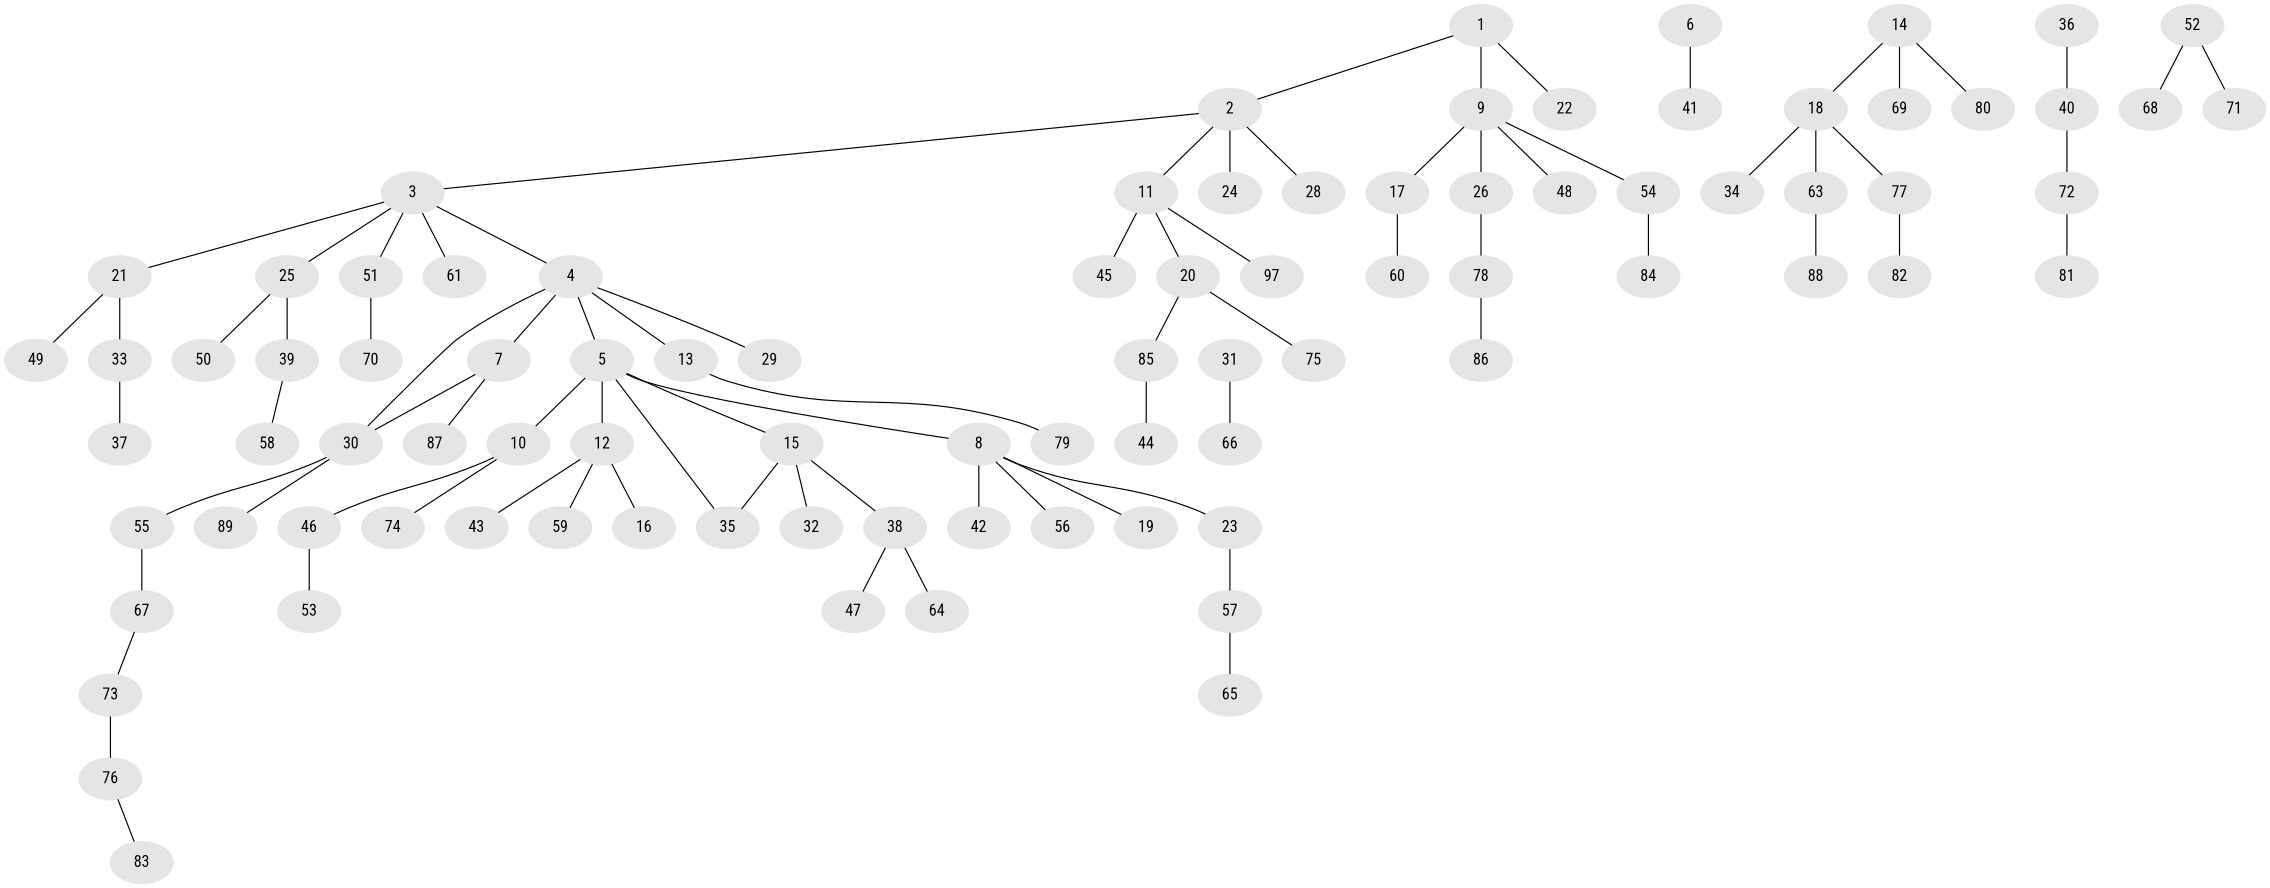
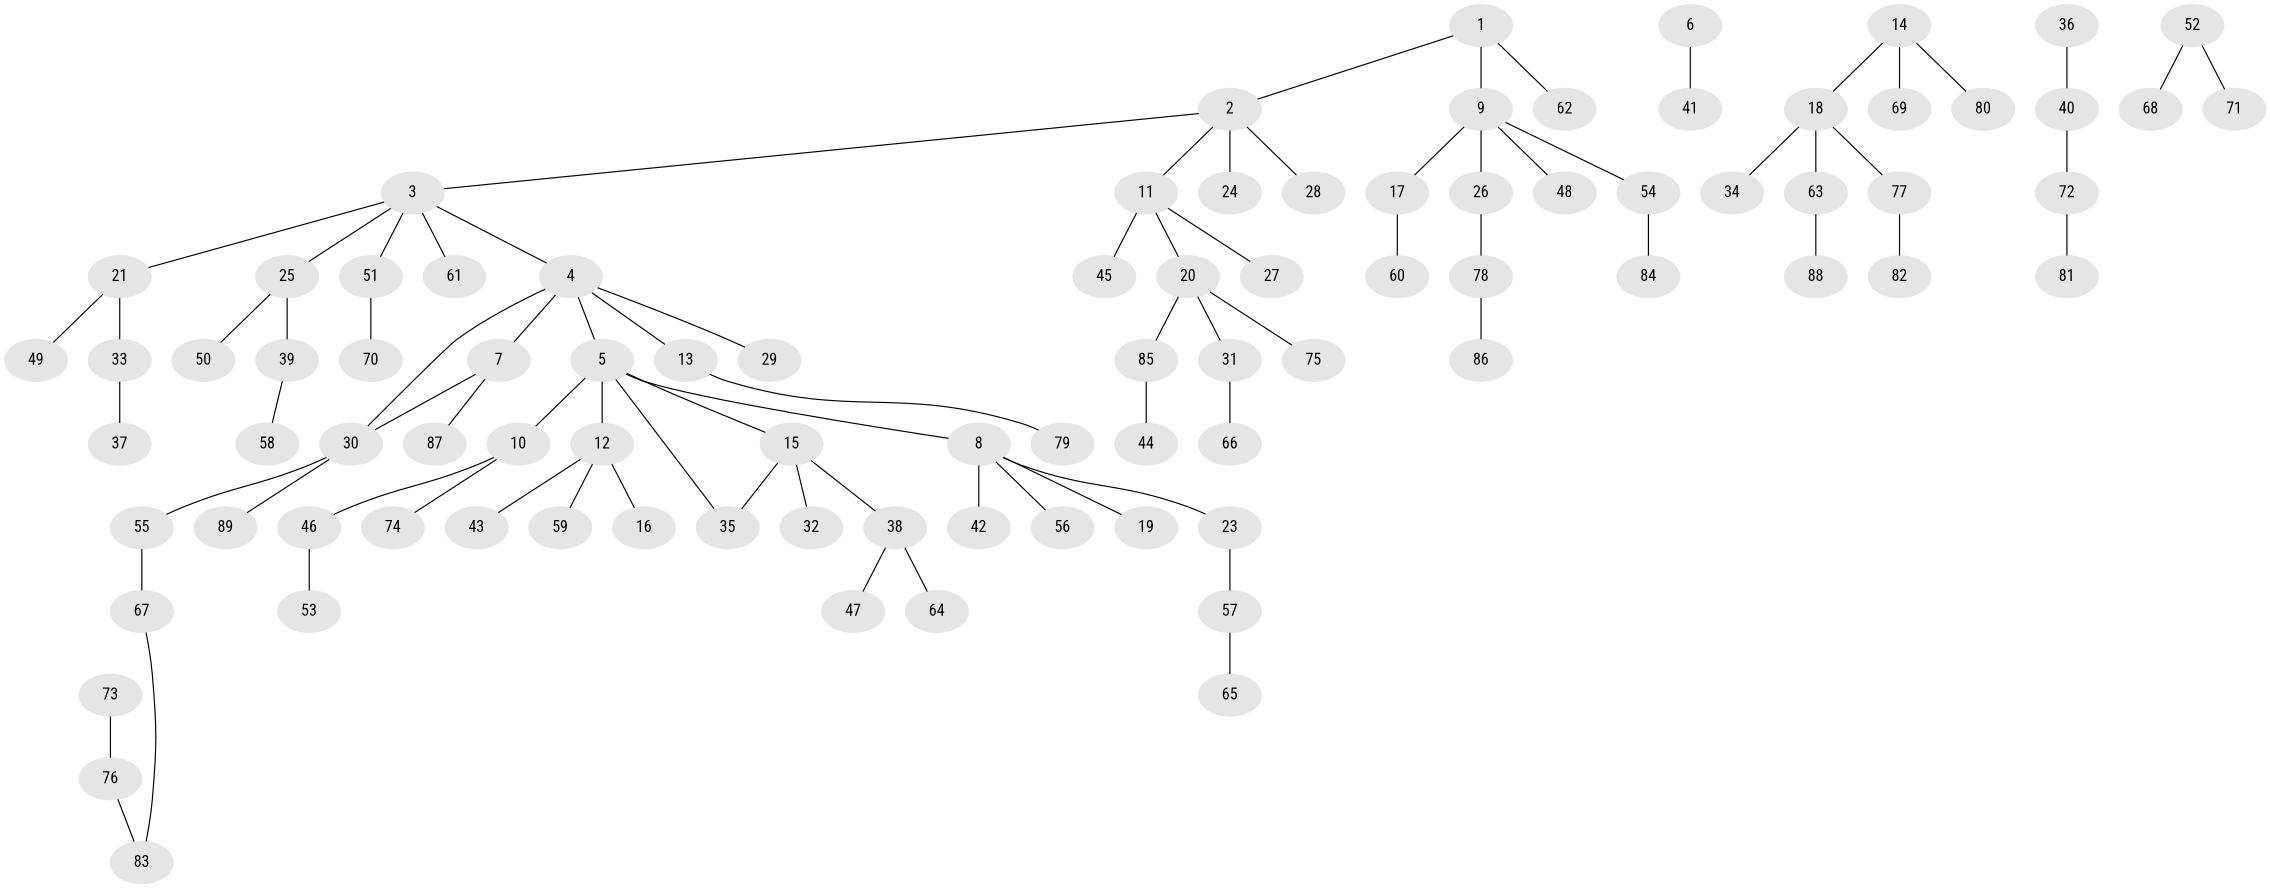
node "22": label "22" -> "62"
node "97": label "97" -> "27"
edge "20" -- "31": added
edge "67" -- "73": now "67" -- "83"
